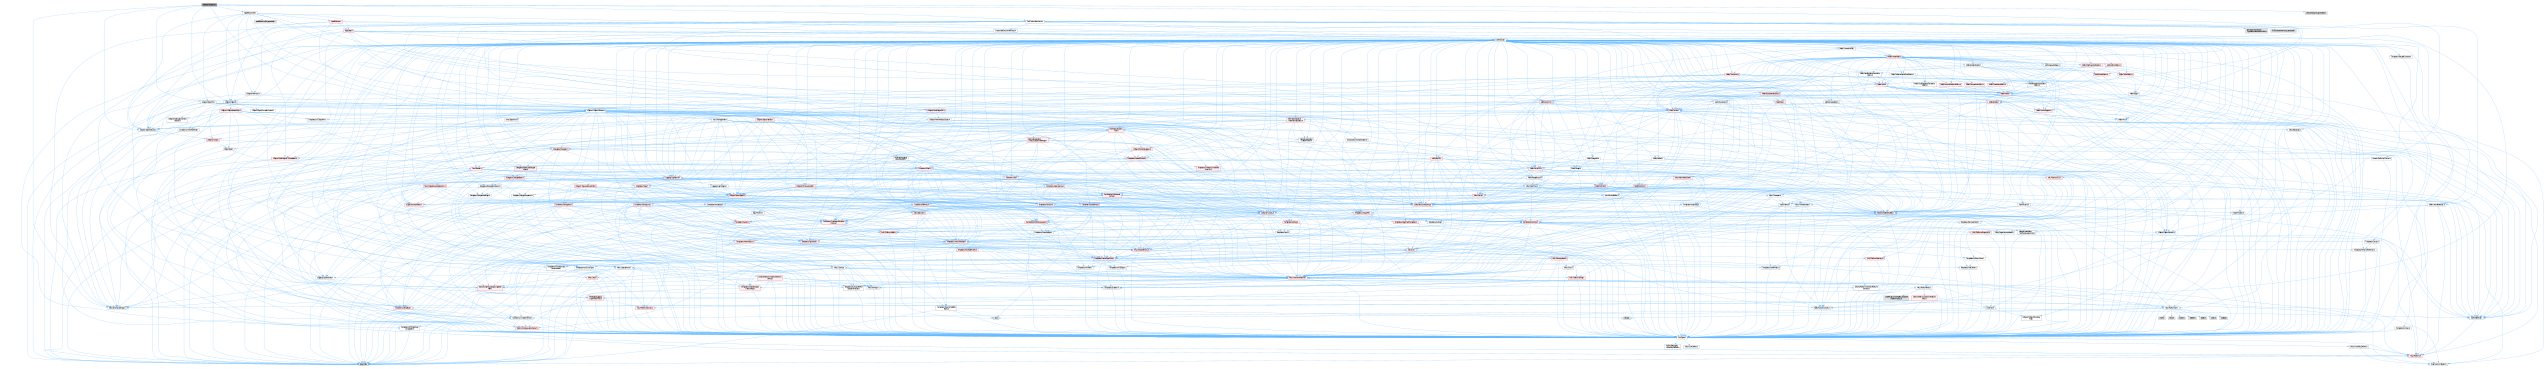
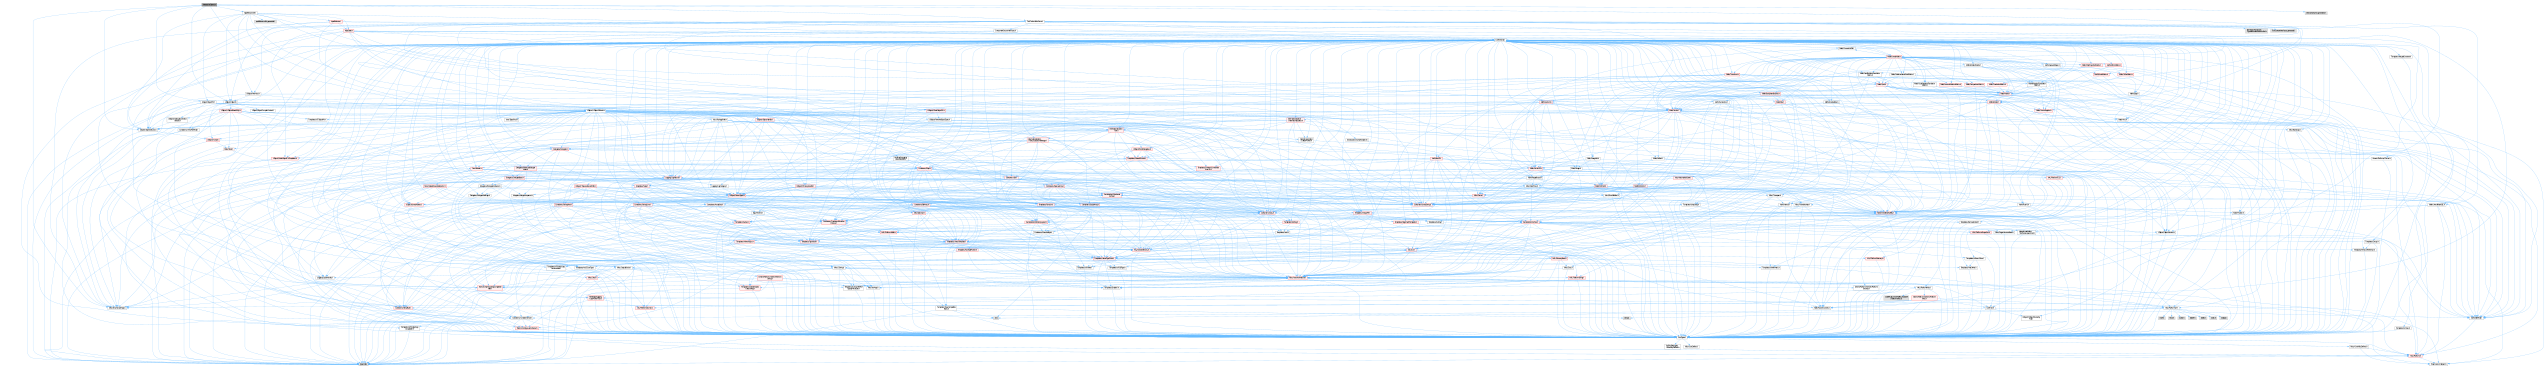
edge "Math/ConvexHull2d.h" -> "Math/UnrealMath.h": reversed
